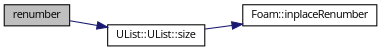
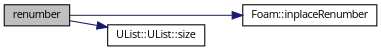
edge "UList::UList::size" -> "Foam::inplaceRenumber": now "renumber" -> "Foam::inplaceRenumber"
